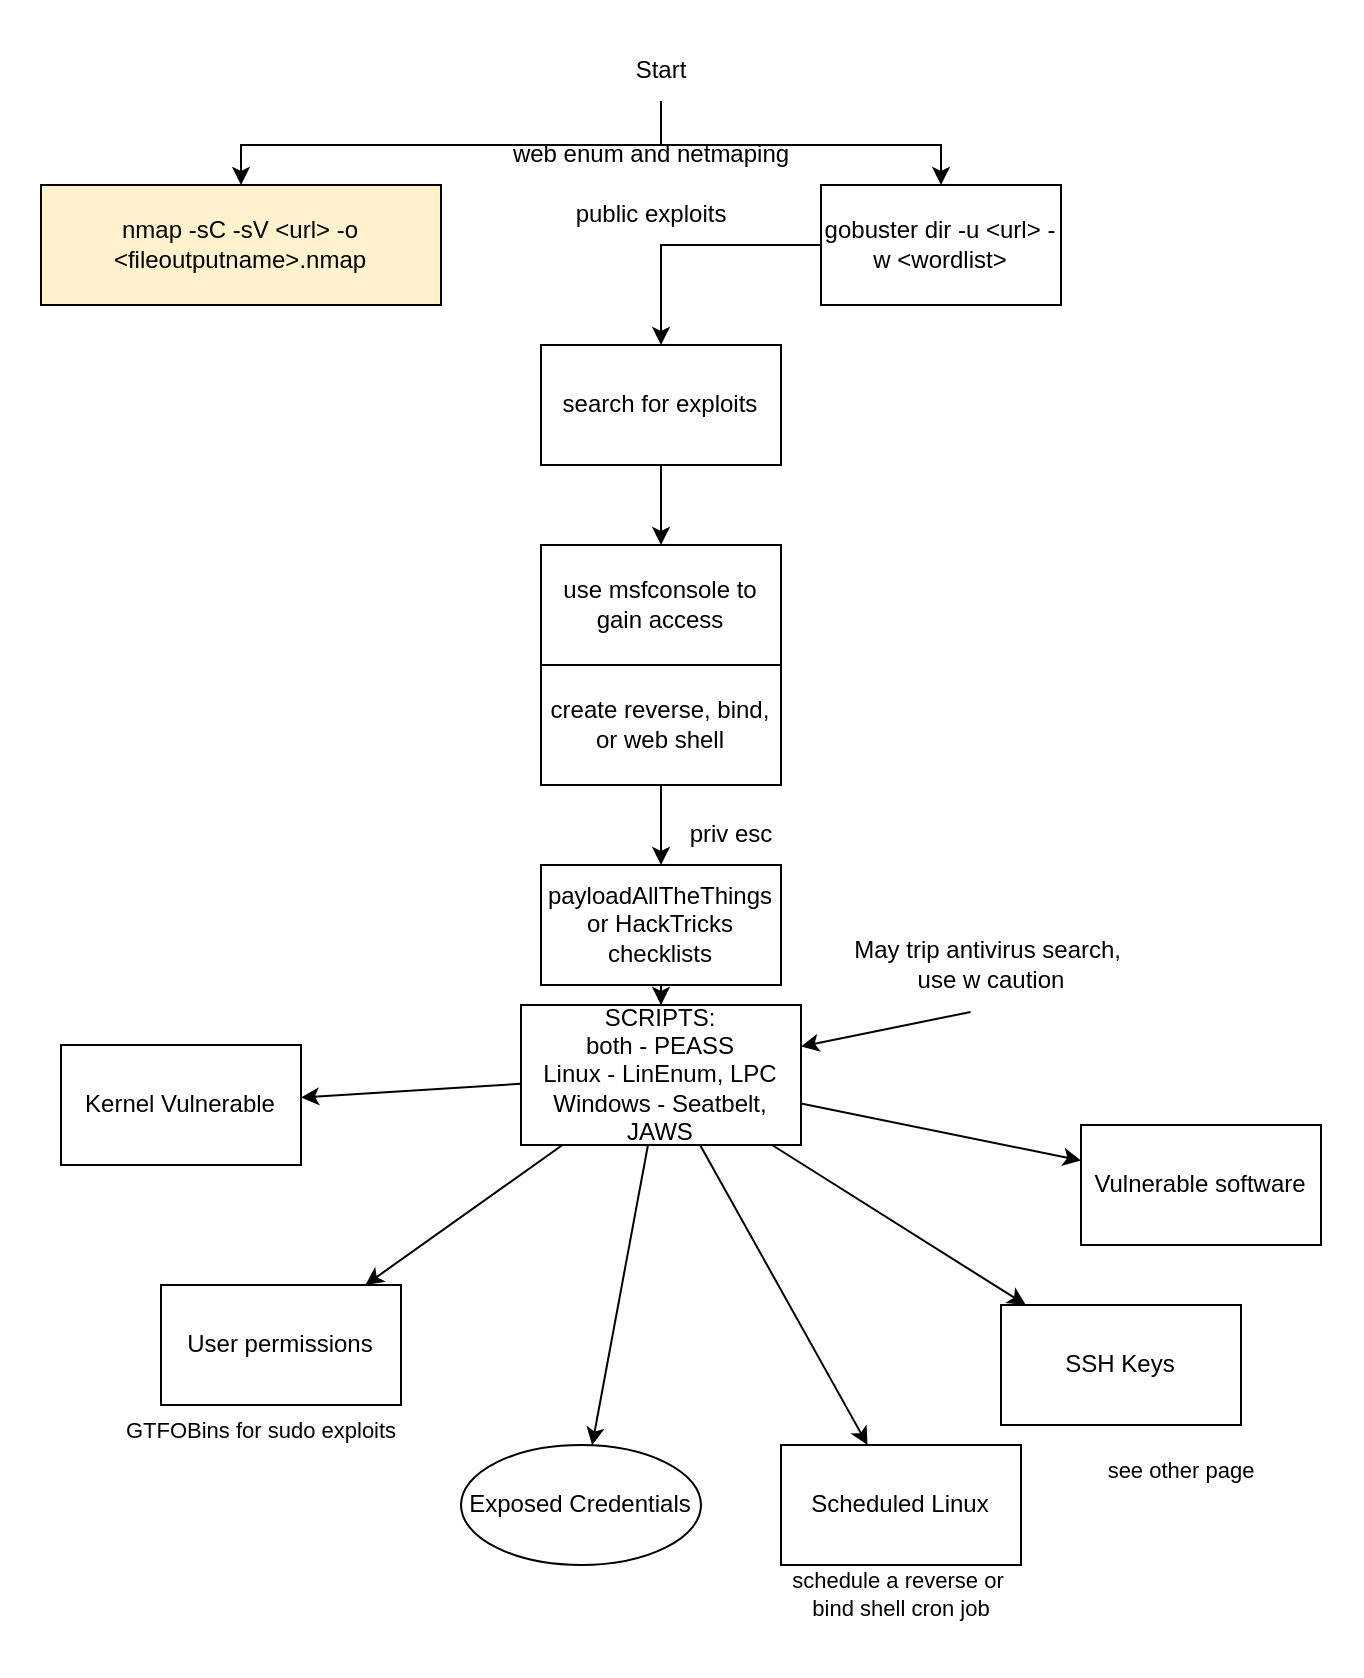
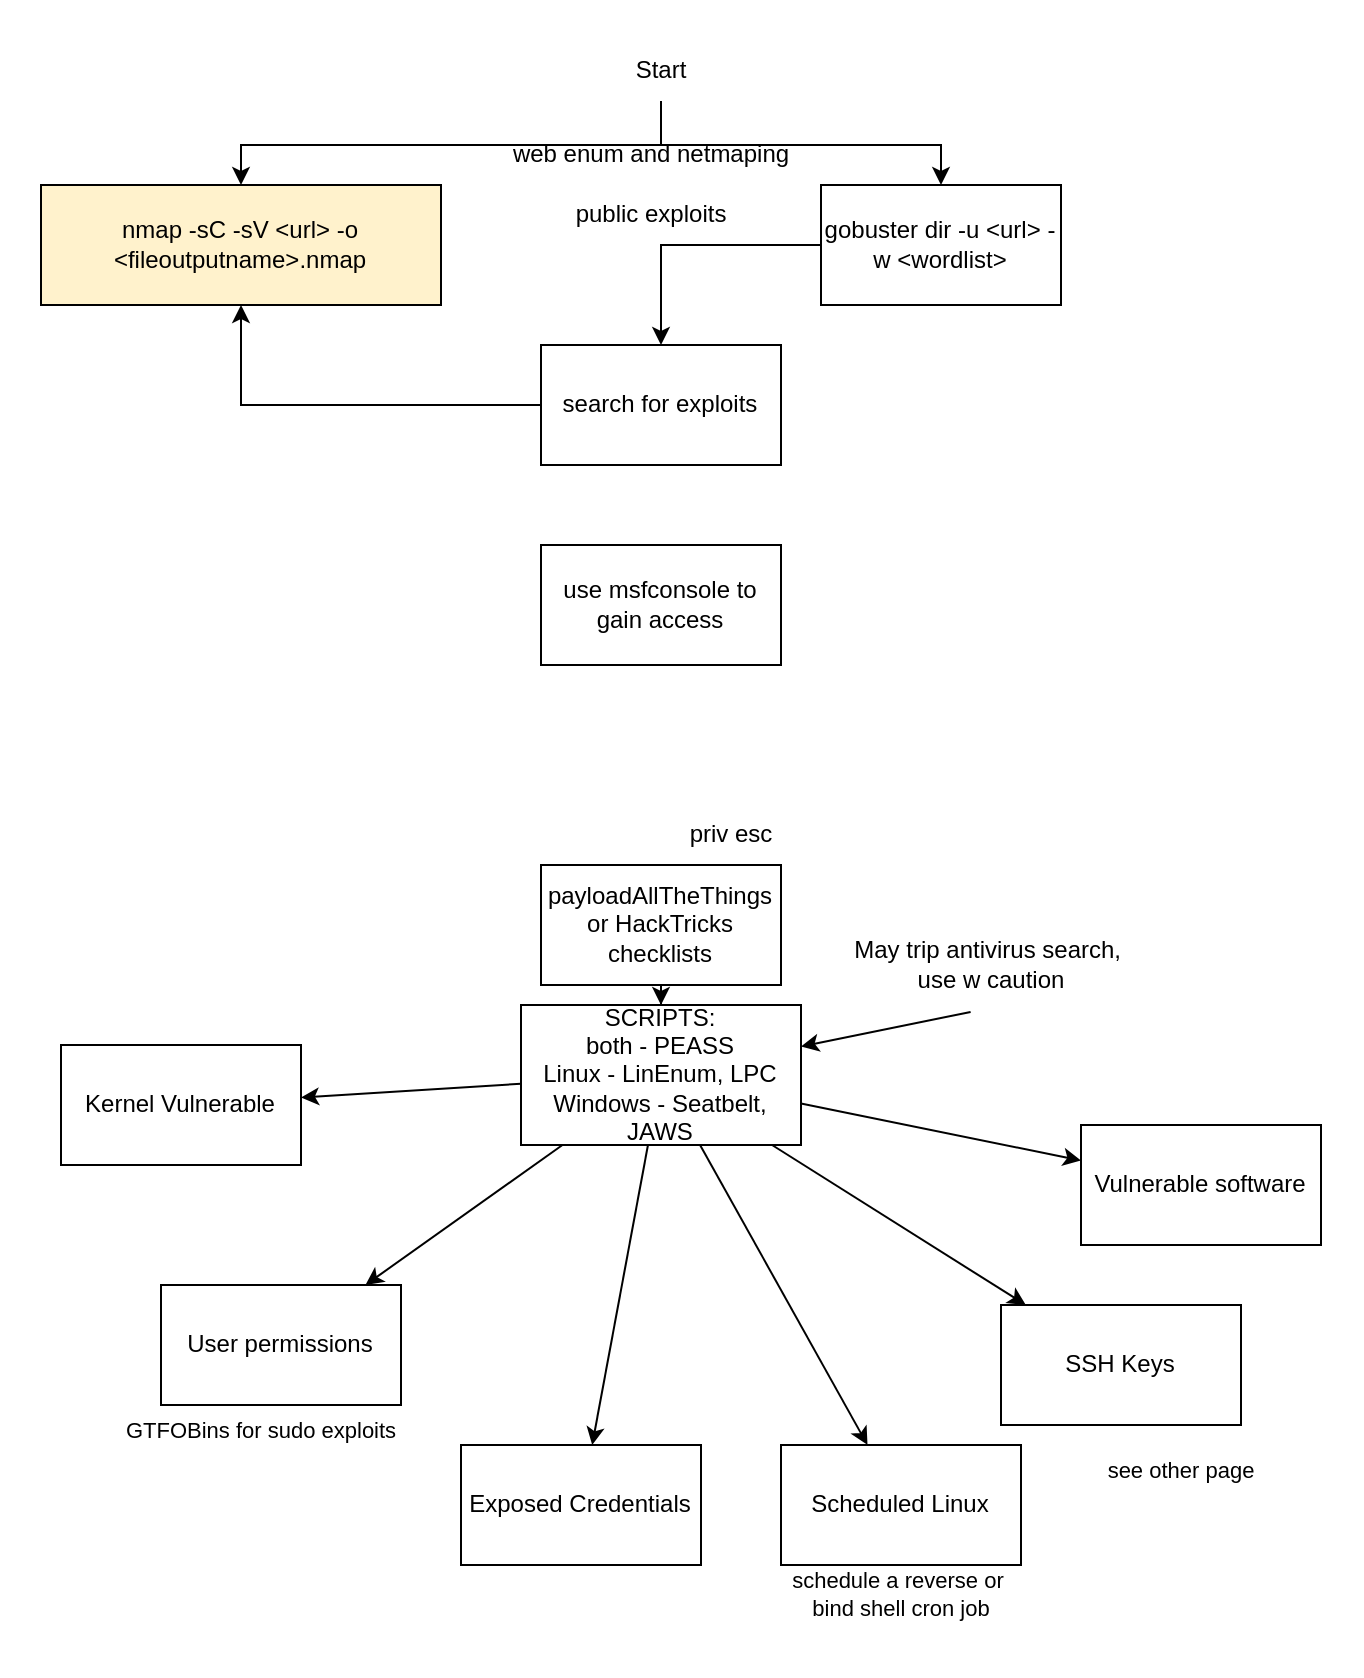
edge "search for exploits" -> "use msfconsole to gain access": now "search for exploits" -> "nmap -sC -sV <url> -o <fileoutputname>.nmap"
node "create reverse, bind, or web shell": removed
edge "create reverse, bind, or web shell" -> "payloadAllTheThings or HackTricks checklists": removed
node "Exposed Credentials": shape ellipse -> rectangle
